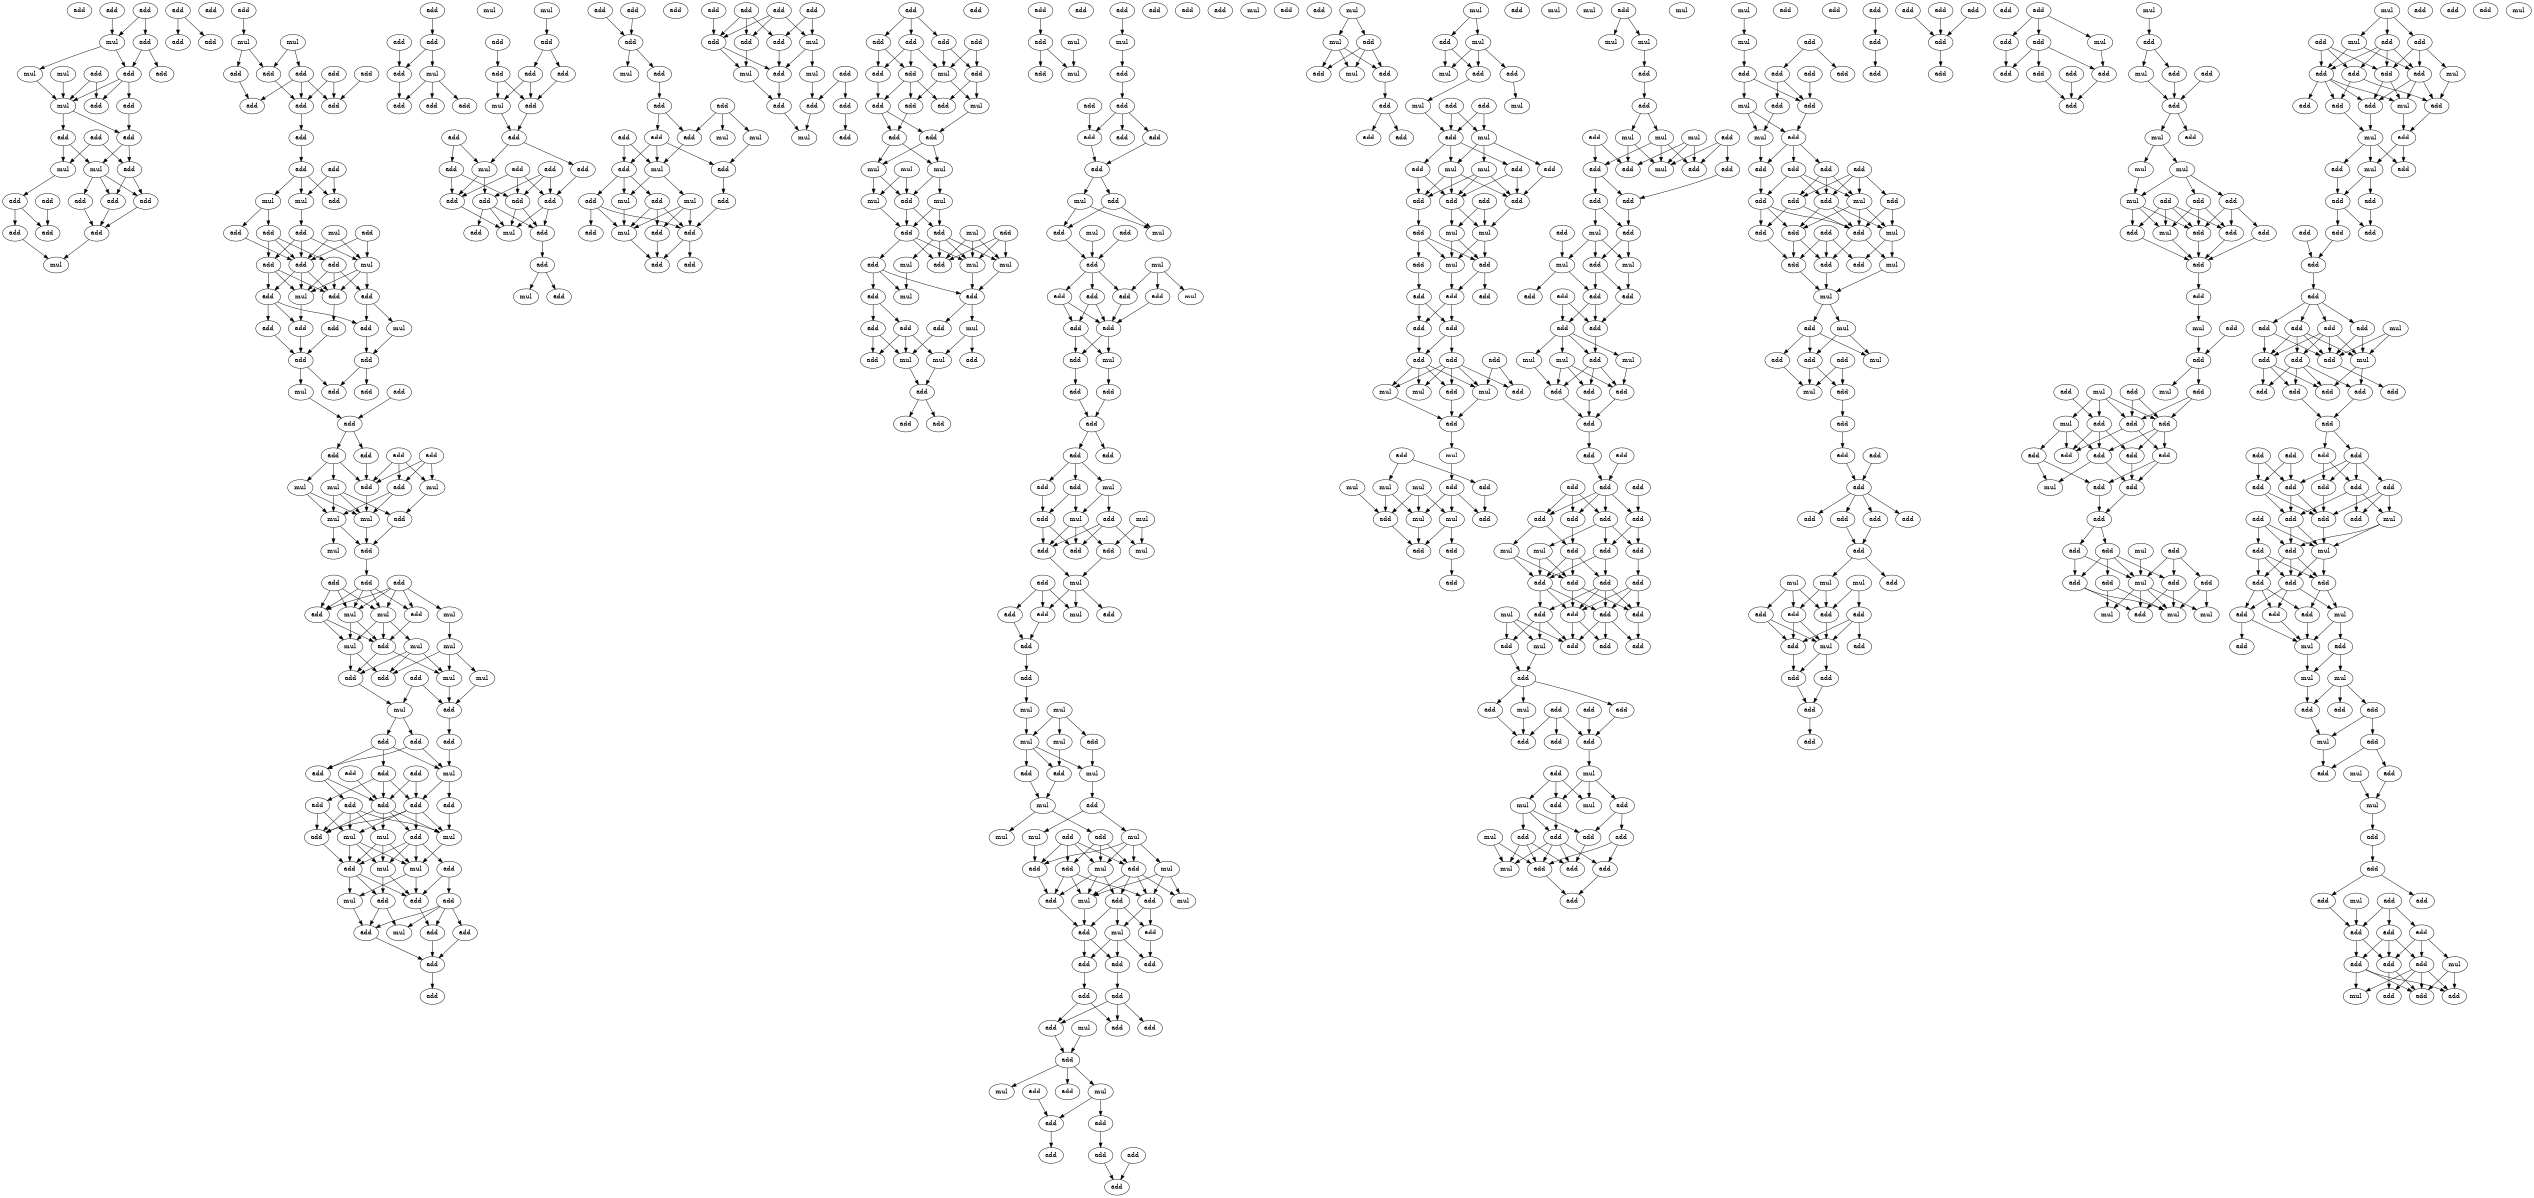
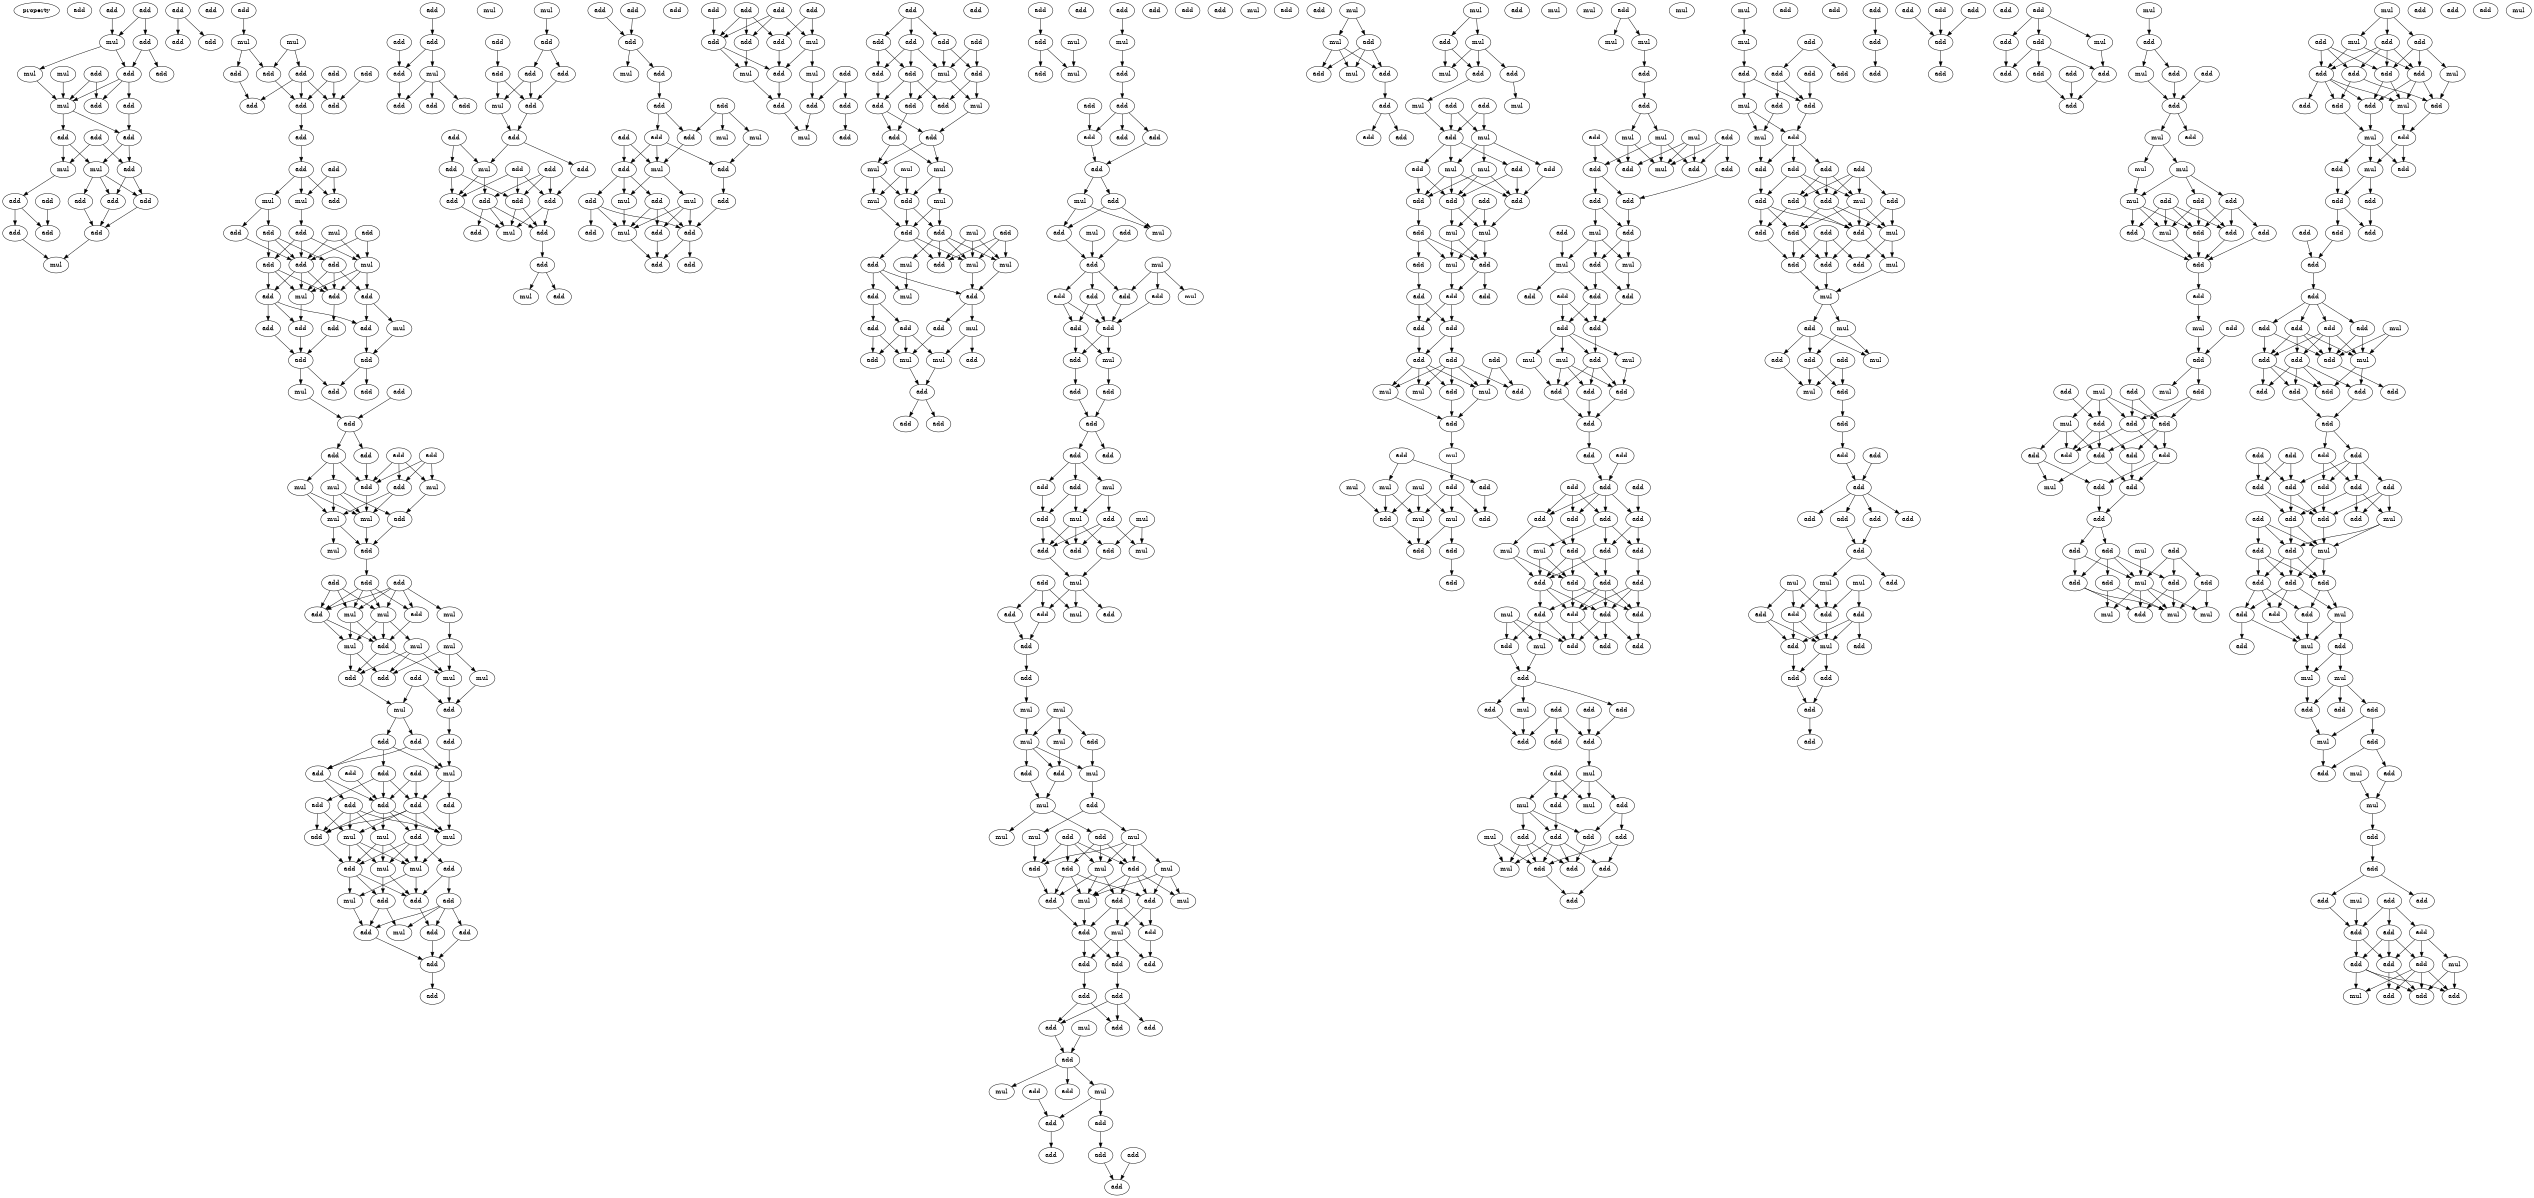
node "property": added
